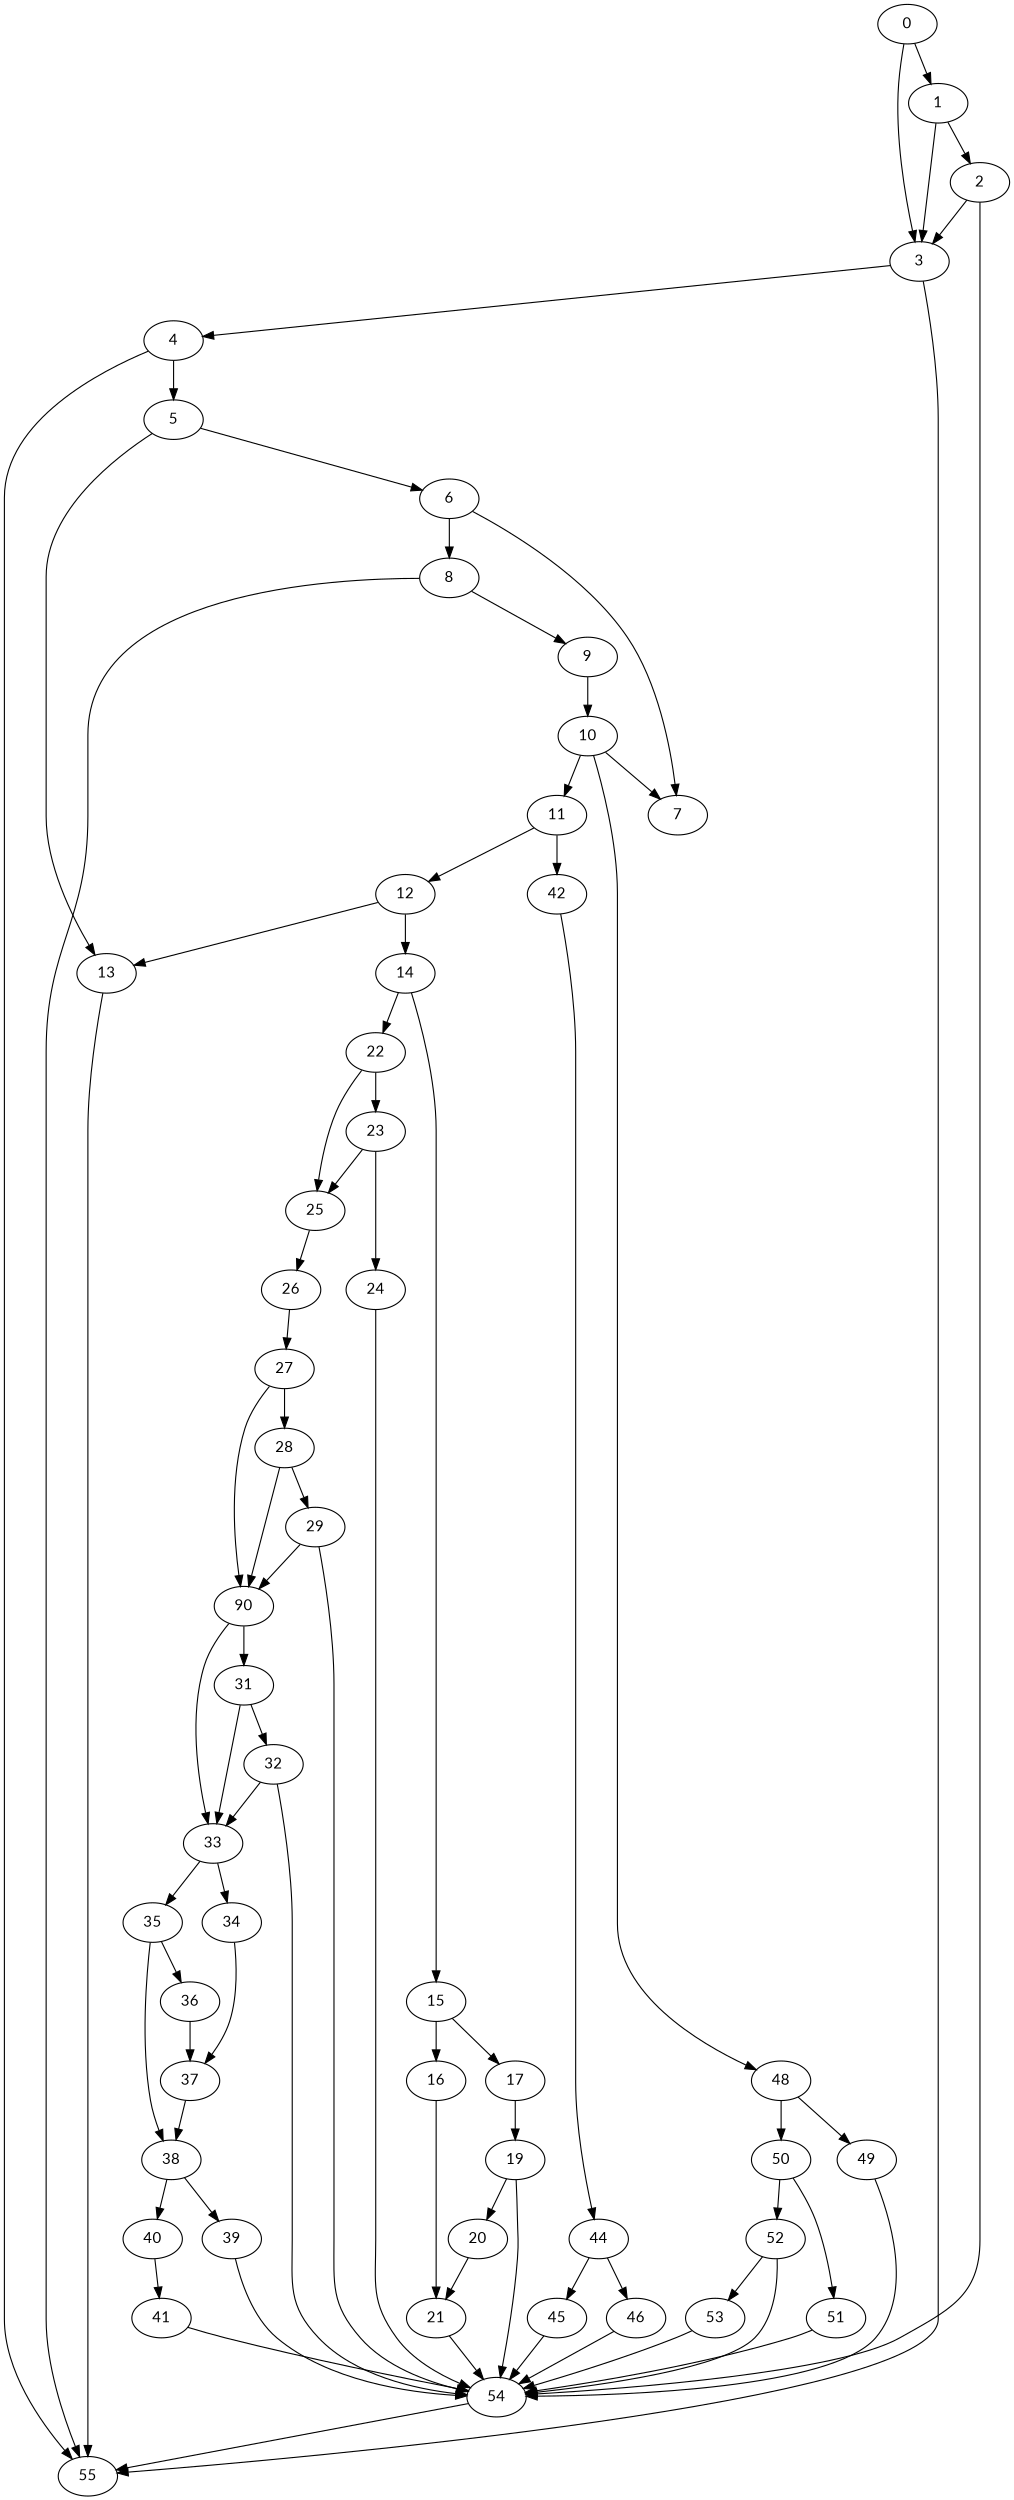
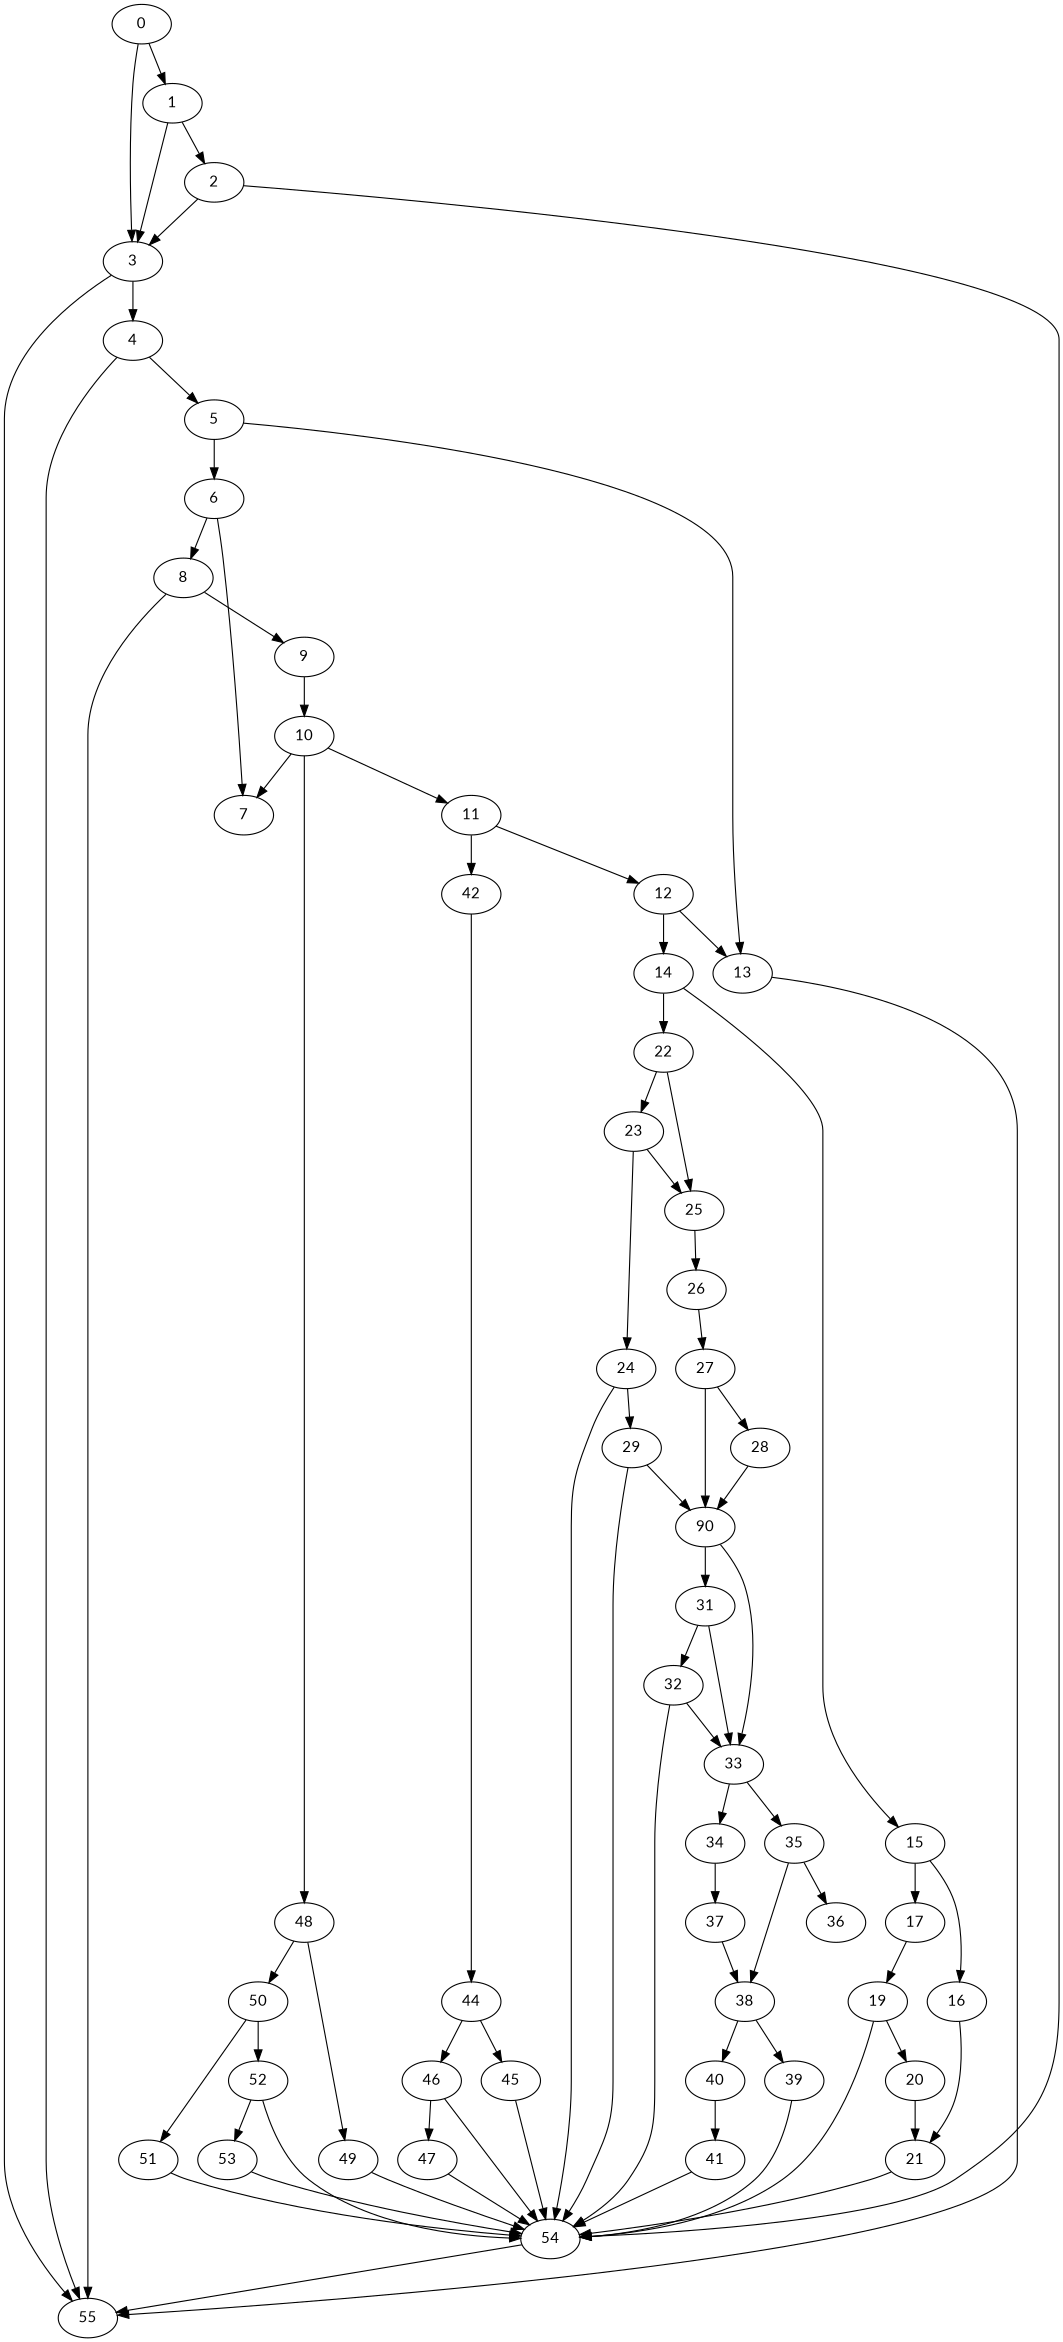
edge "28" -> "29": now "24" -> "29"
edge "36" -> "37": removed
node "47": added
